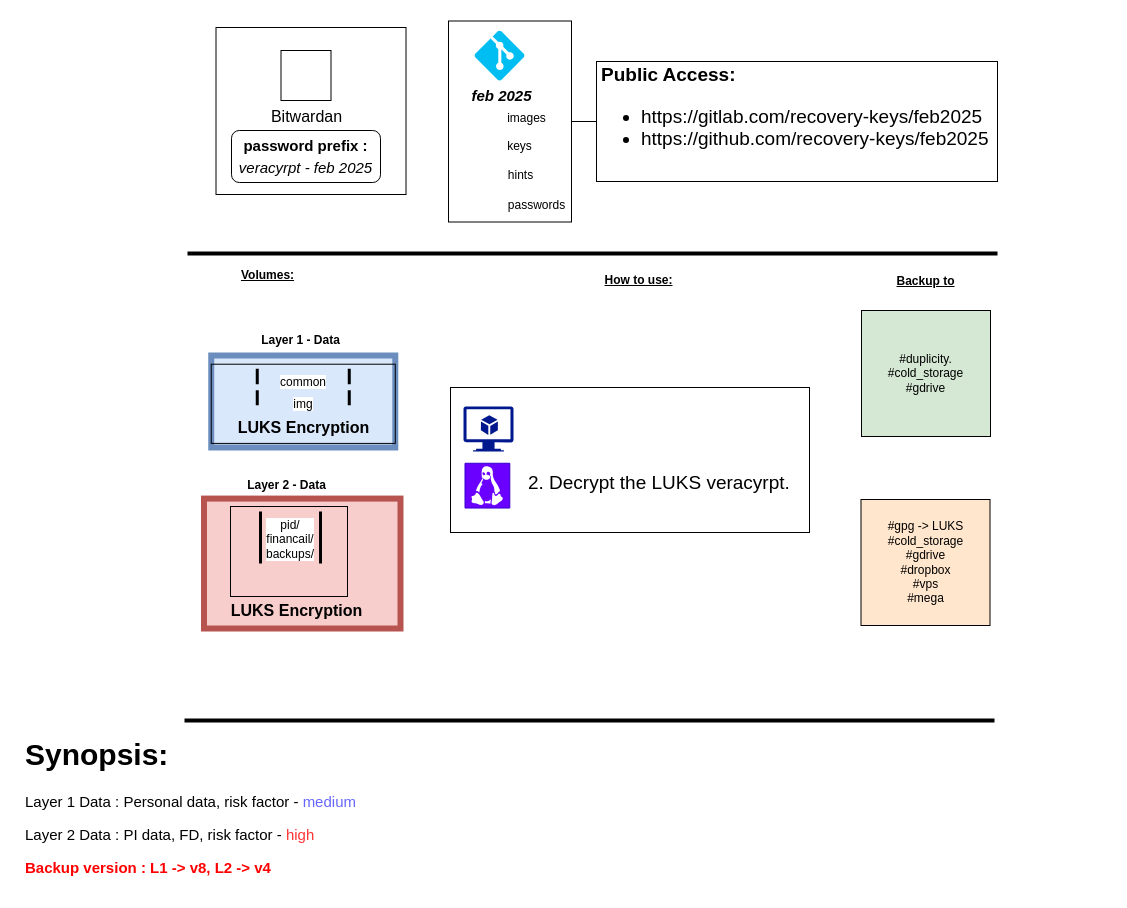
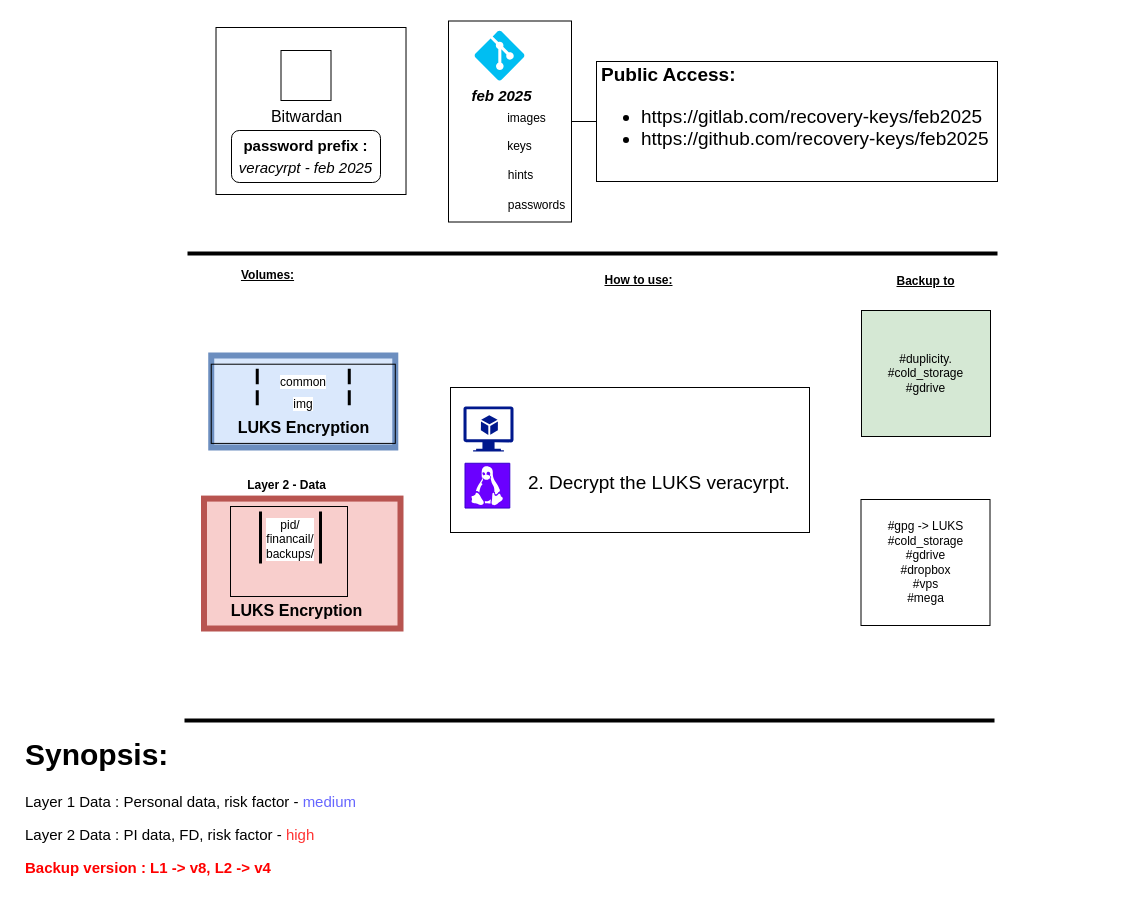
node "Layer 1 - Data": removed
node "#gpg -> LUKS #cold_storage #gdrive #dropbox #vps #mega": fillcolor #ffe6cc -> #ffffff
